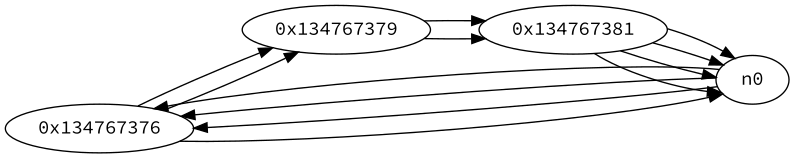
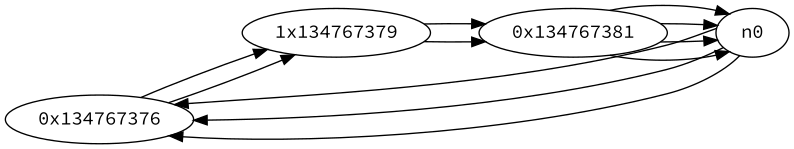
node "0x134767379": label "0x134767379" -> "1x134767379"
edge "0x134767376" -> "n0": removed
